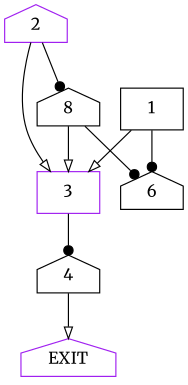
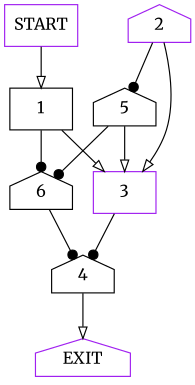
node "START": added
node "8": label "8" -> "5"
edge "6" -> "4": added
